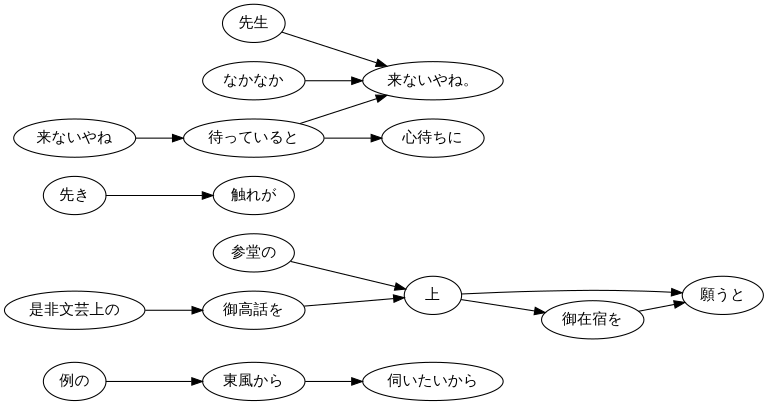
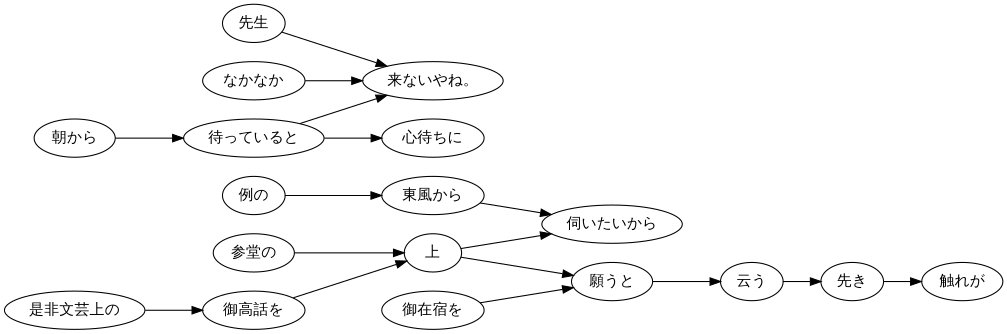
node "来ないやね": label "来ないやね" -> "朝から"
node "云う": added
edge "上" -> "御在宿を": now "上" -> "伺いたいから"
